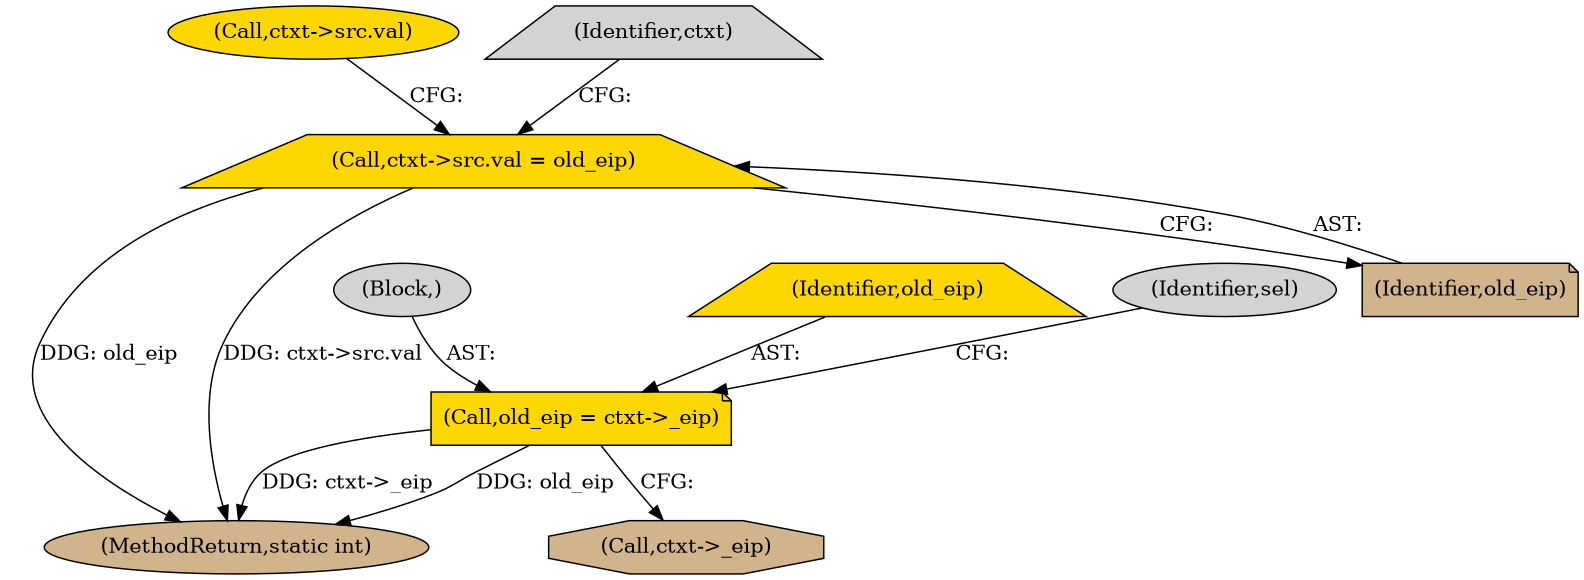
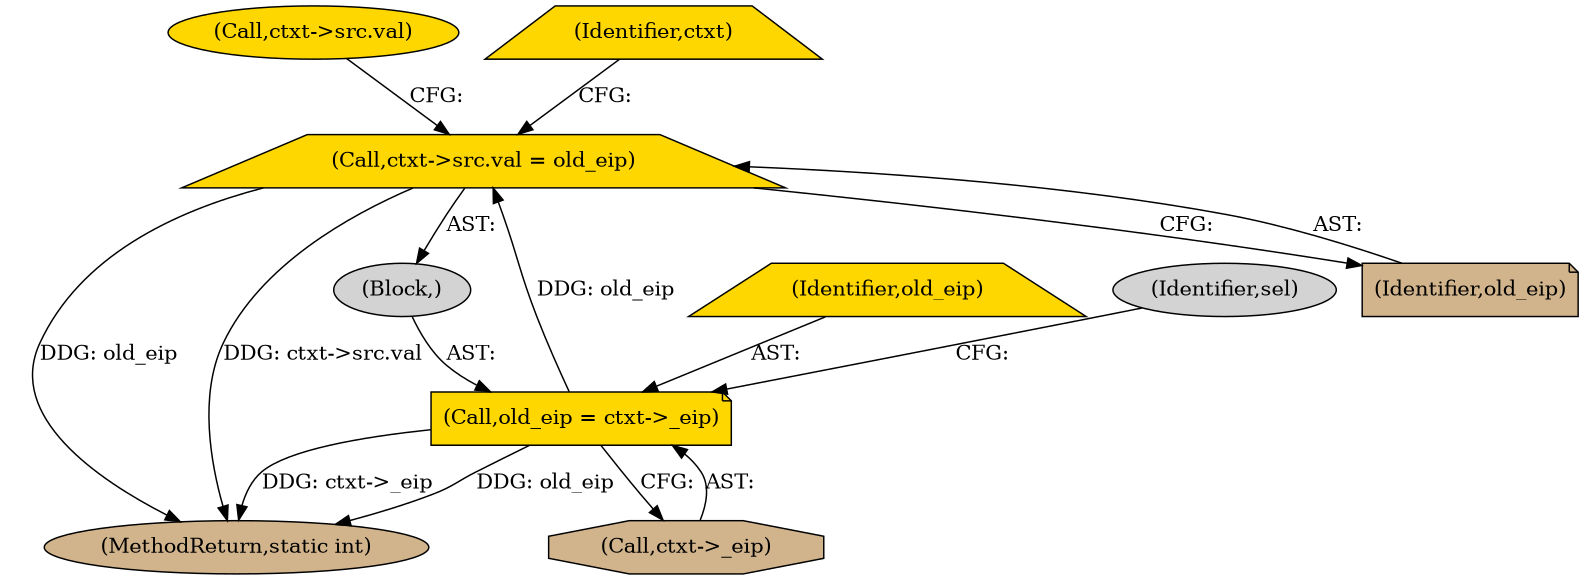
node "(Identifier,ctxt)": fillcolor lightgrey -> gold
edge "(Call,ctxt->src.val = old_eip)" -> "(Block,)": added, label "AST:"
edge "(Call,old_eip = ctxt->_eip)" -> "(Call,ctxt->src.val = old_eip)": added, label "DDG: old_eip"
edge "(Call,ctxt->_eip)" -> "(Call,old_eip = ctxt->_eip)": added, label "AST:"
